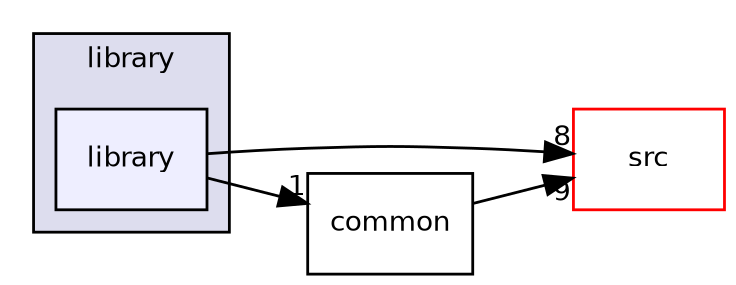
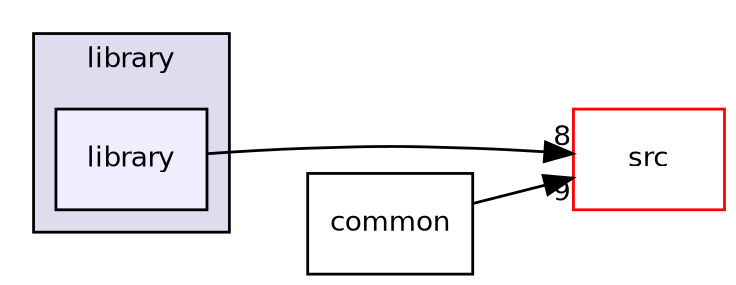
edge "library" -> "common": removed
